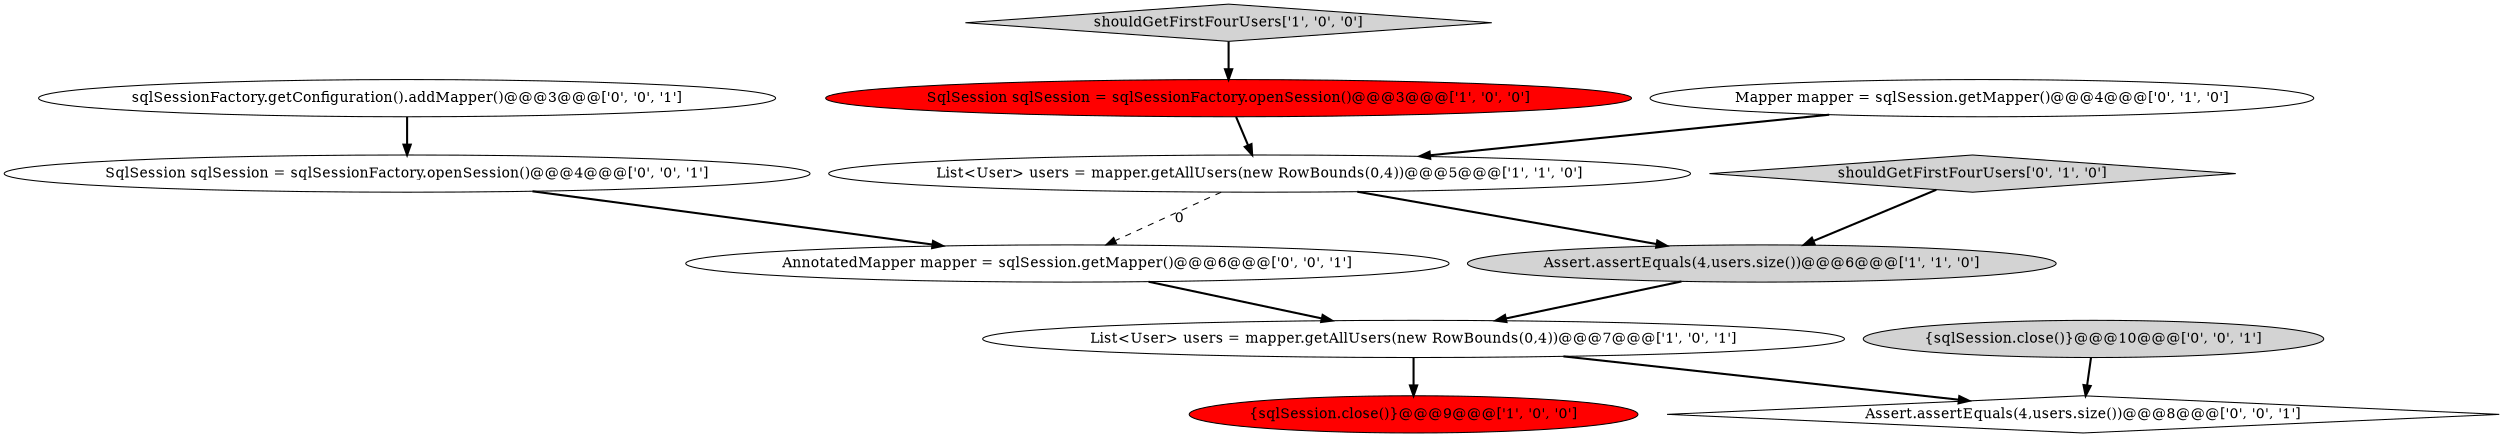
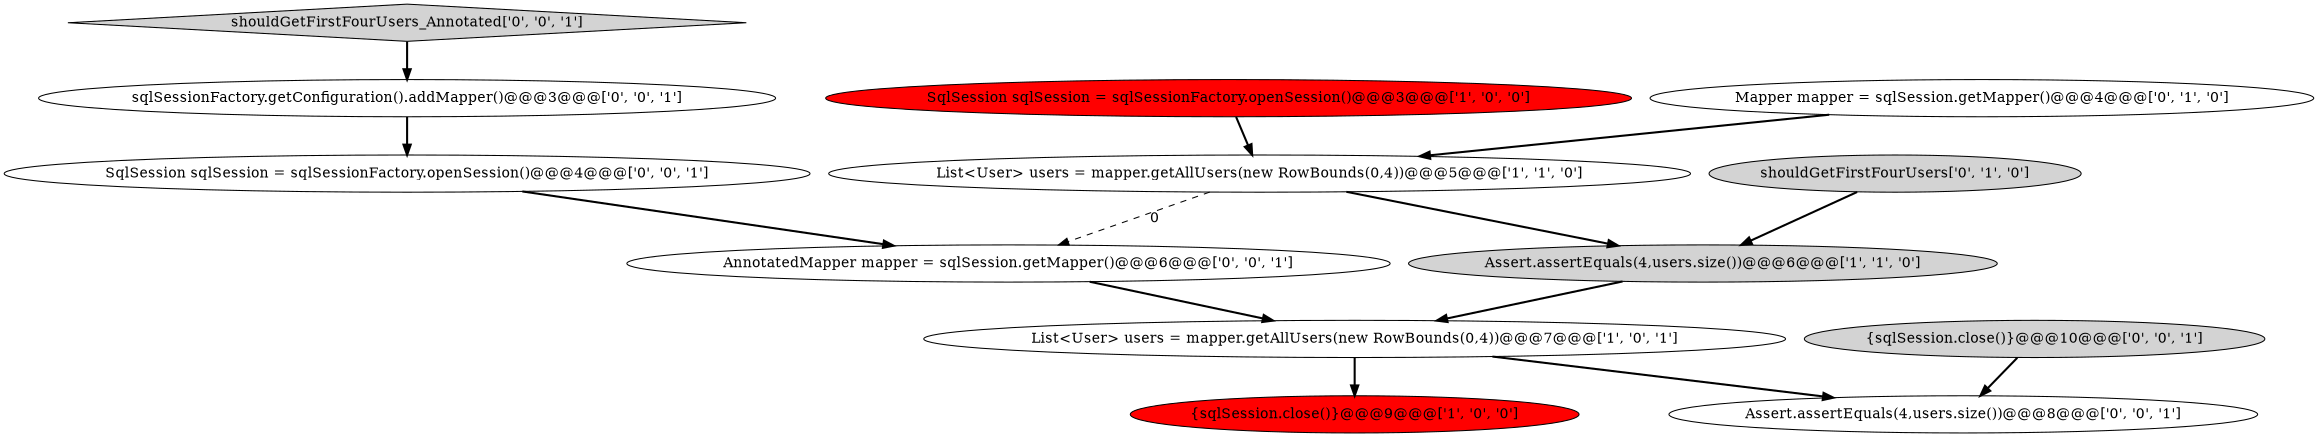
node "shouldGetFirstFourUsers_Annotated['0', '0', '1']": added
node "shouldGetFirstFourUsers['1', '0', '0']": removed
node "shouldGetFirstFourUsers['0', '1', '0']": shape diamond -> ellipse
node "Assert.assertEquals(4,users.size())@@@8@@@['0', '0', '1']": shape diamond -> ellipse
